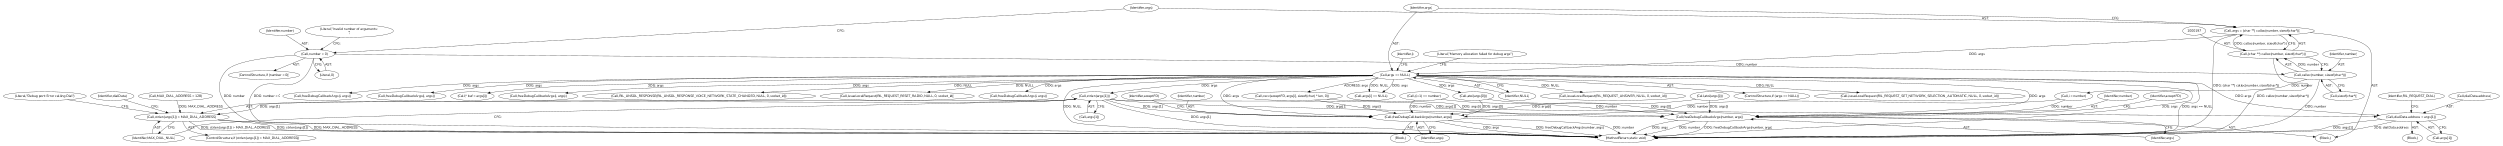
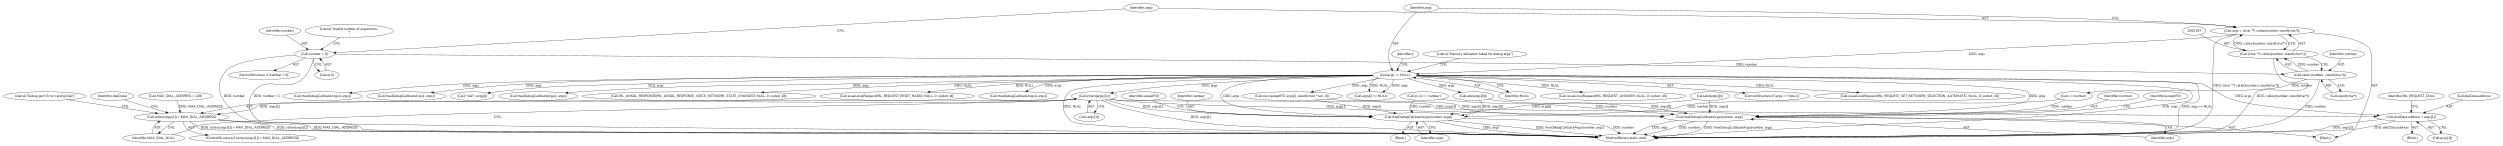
edge "(Call,args == NULL)" -> "(Call,recv(acceptFD, args[i], sizeof(char) * len, 0))": label "ADDRESS: args" -> "DDG: args"
